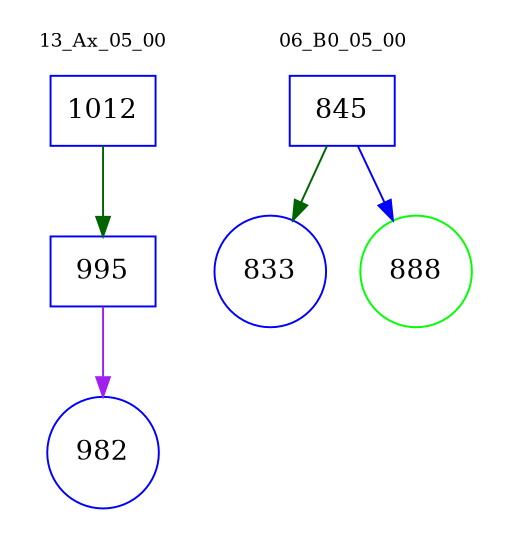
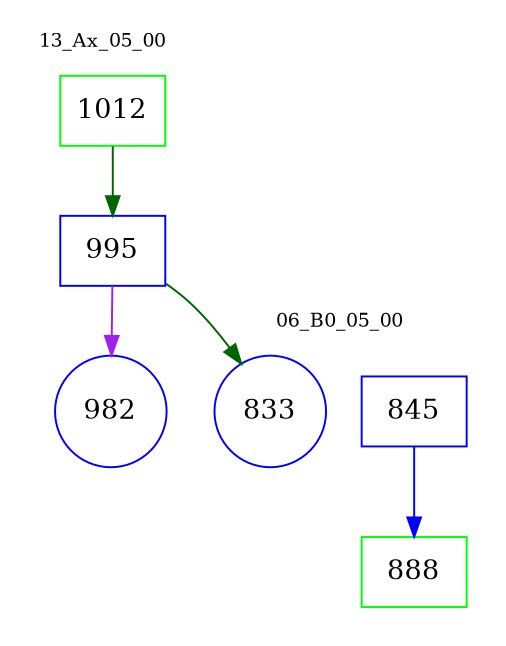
node "1012": color blue -> green
edge "845" -> "833": now "995" -> "833"
node "888": shape circle -> box
